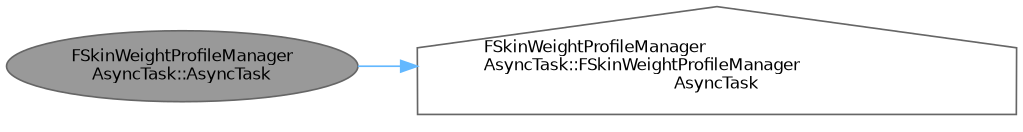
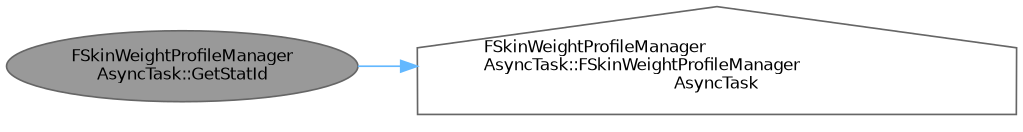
node "FSkinWeightProfileManager AsyncTask::AsyncTask": label "FSkinWeightProfileManager AsyncTask::AsyncTask" -> "FSkinWeightProfileManager AsyncTask::GetStatId"
